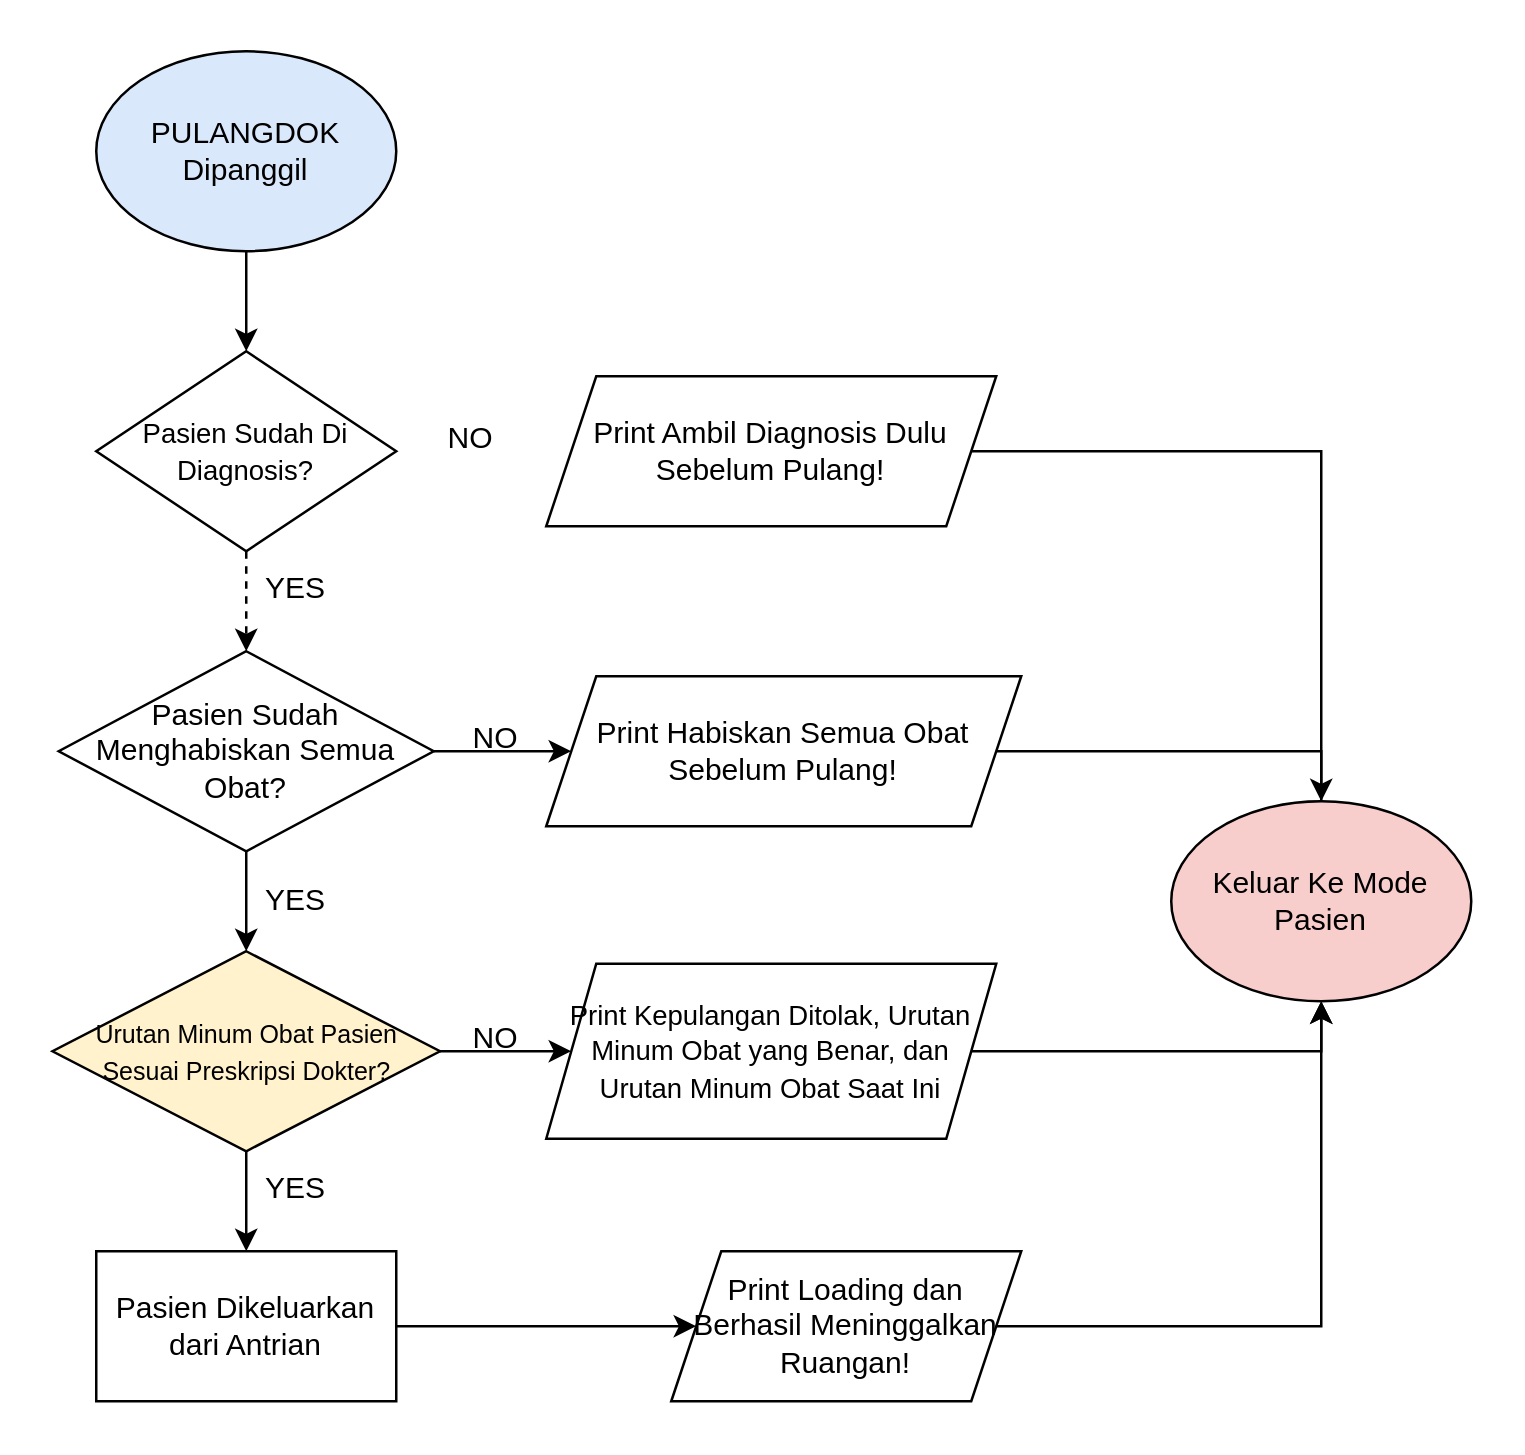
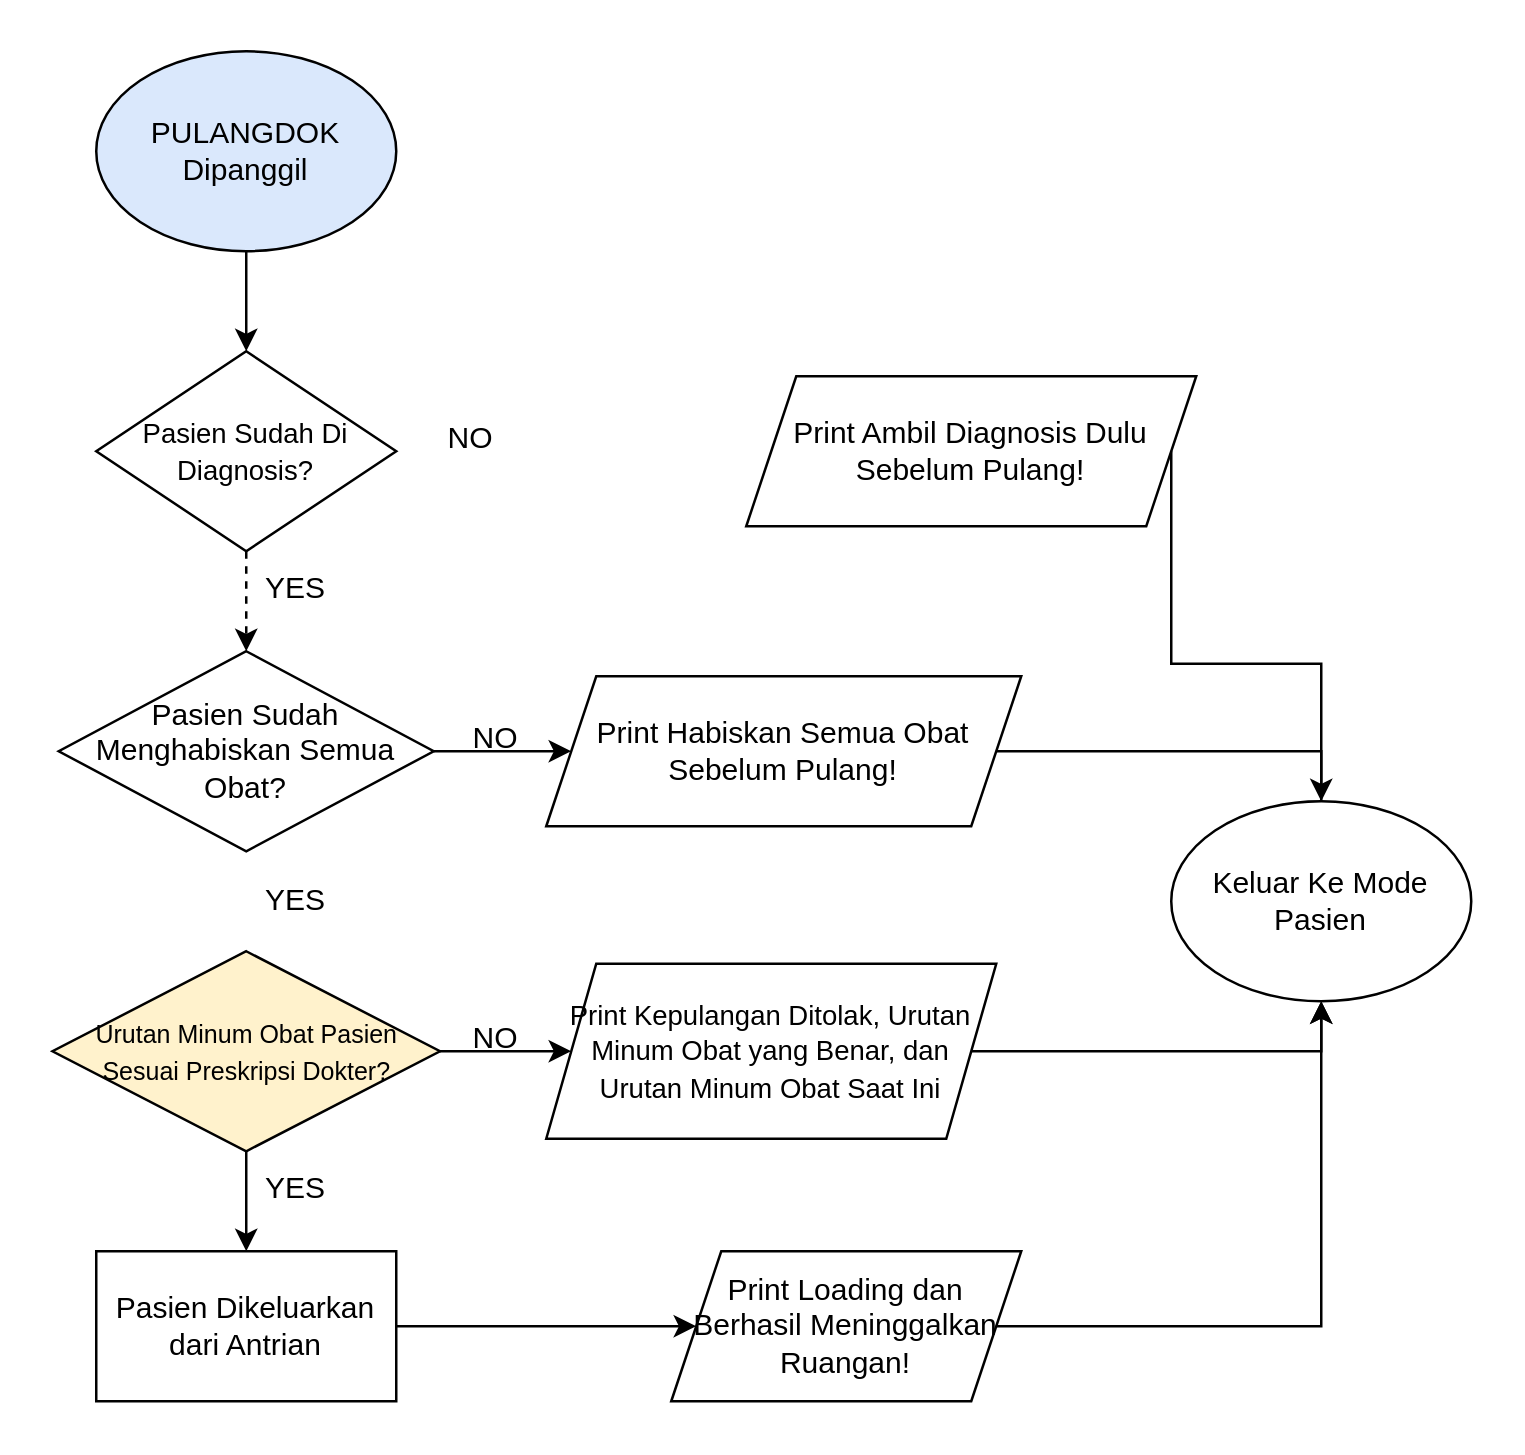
node "Print Ambil Diagnosis Dulu Sebelum Pulang!": moved (771, 451) -> (971, 451)
edge "Pasien Sudah Menghabiskan Semua Obat?" -> "Urutan Minum Obat Pasien Sesuai Preskripsi Dokter?": removed
node "Keluar Ke Mode Pasien": fillcolor #f8cecc -> #ffffff
